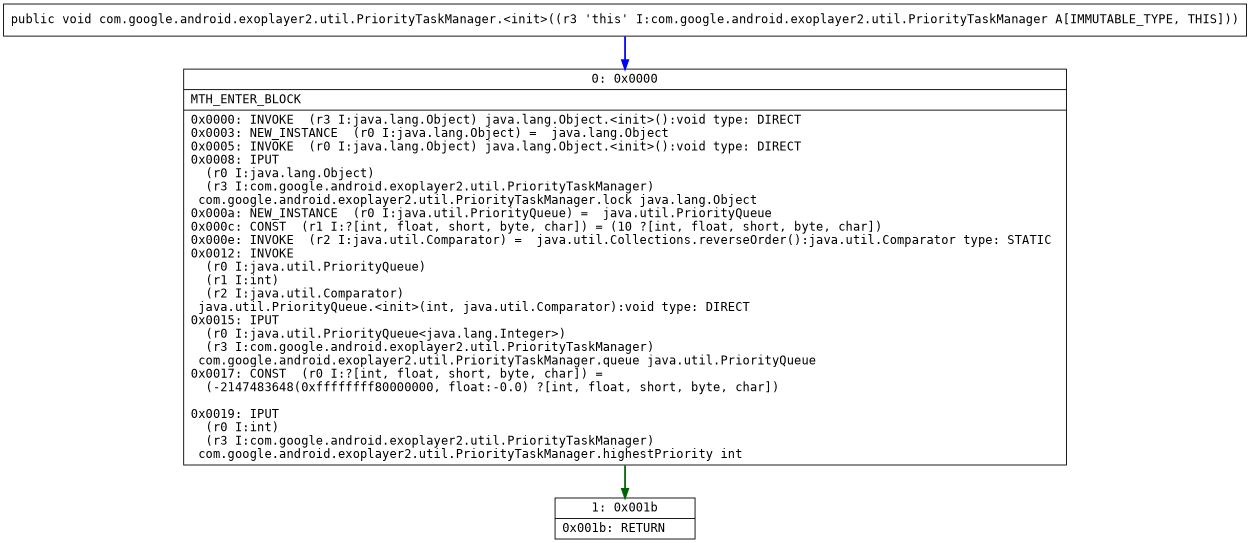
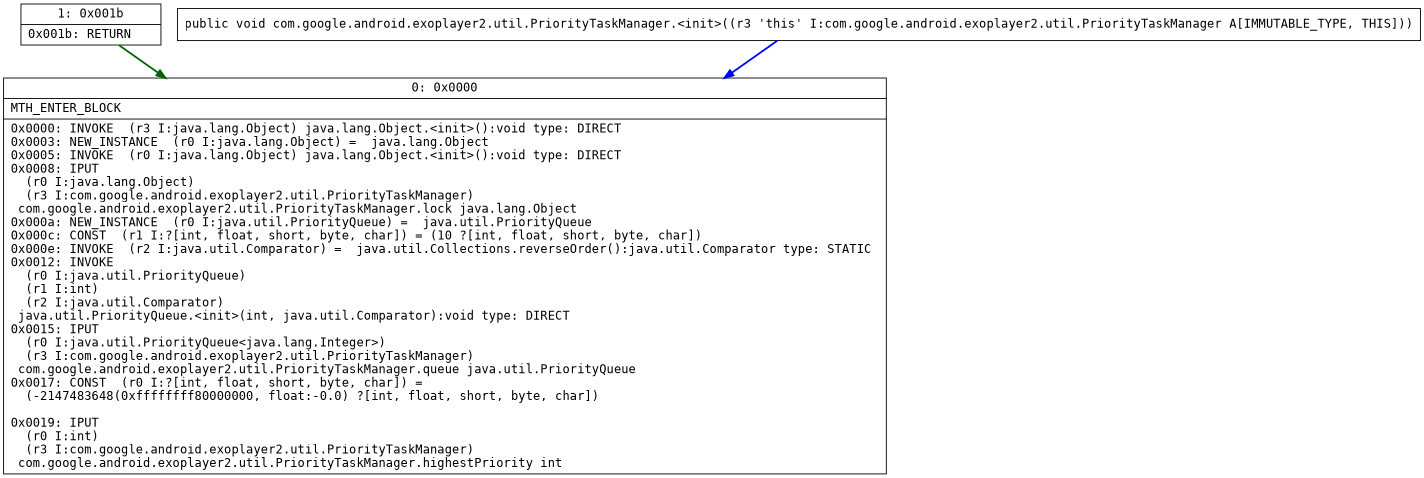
edge "0: 0x0000" -> "1: 0x001b": reversed
